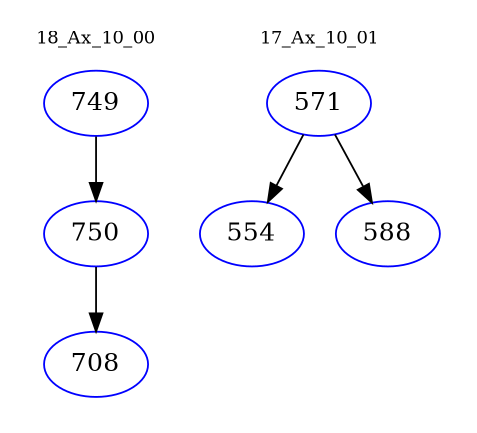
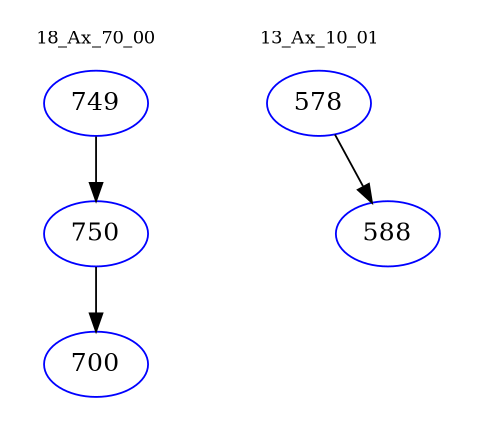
cluster "18_Ax_10_00": label "18_Ax_10_00" -> "18_Ax_70_00"
cluster "17_Ax_10_01": label "17_Ax_10_01" -> "13_Ax_10_01"
node "571": label "571" -> "578"
node "554": removed
node "708": label "708" -> "700"
